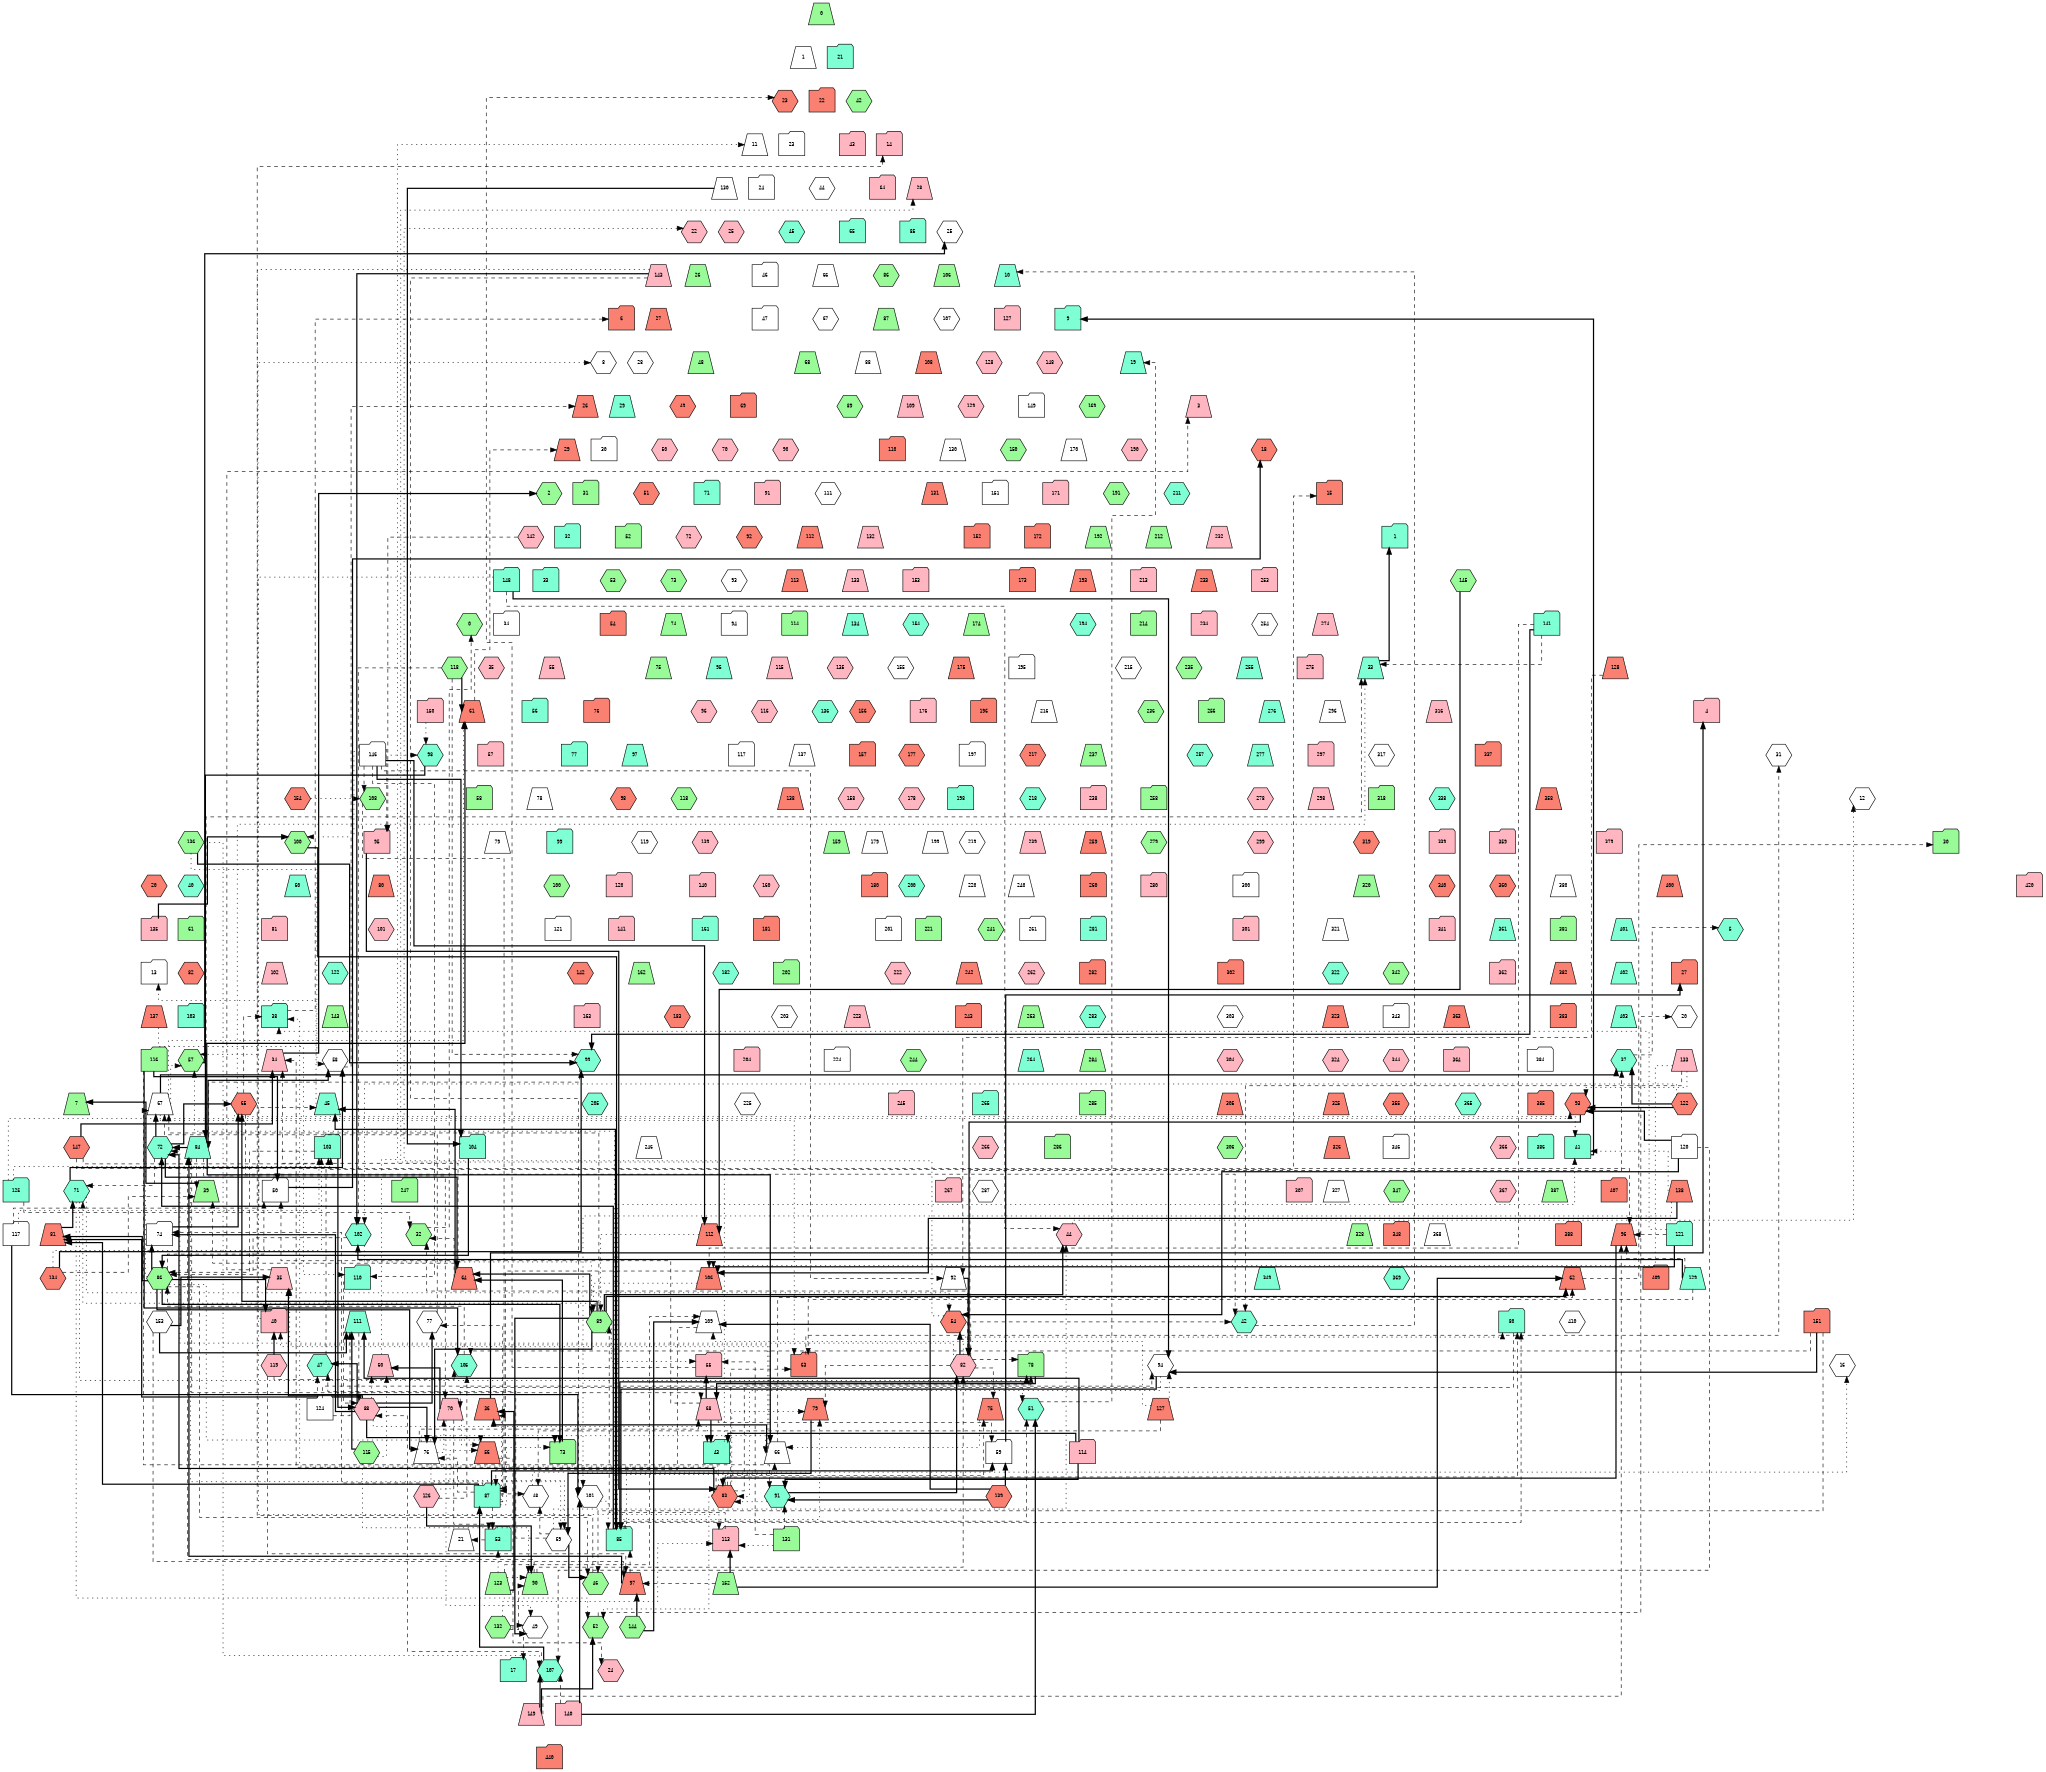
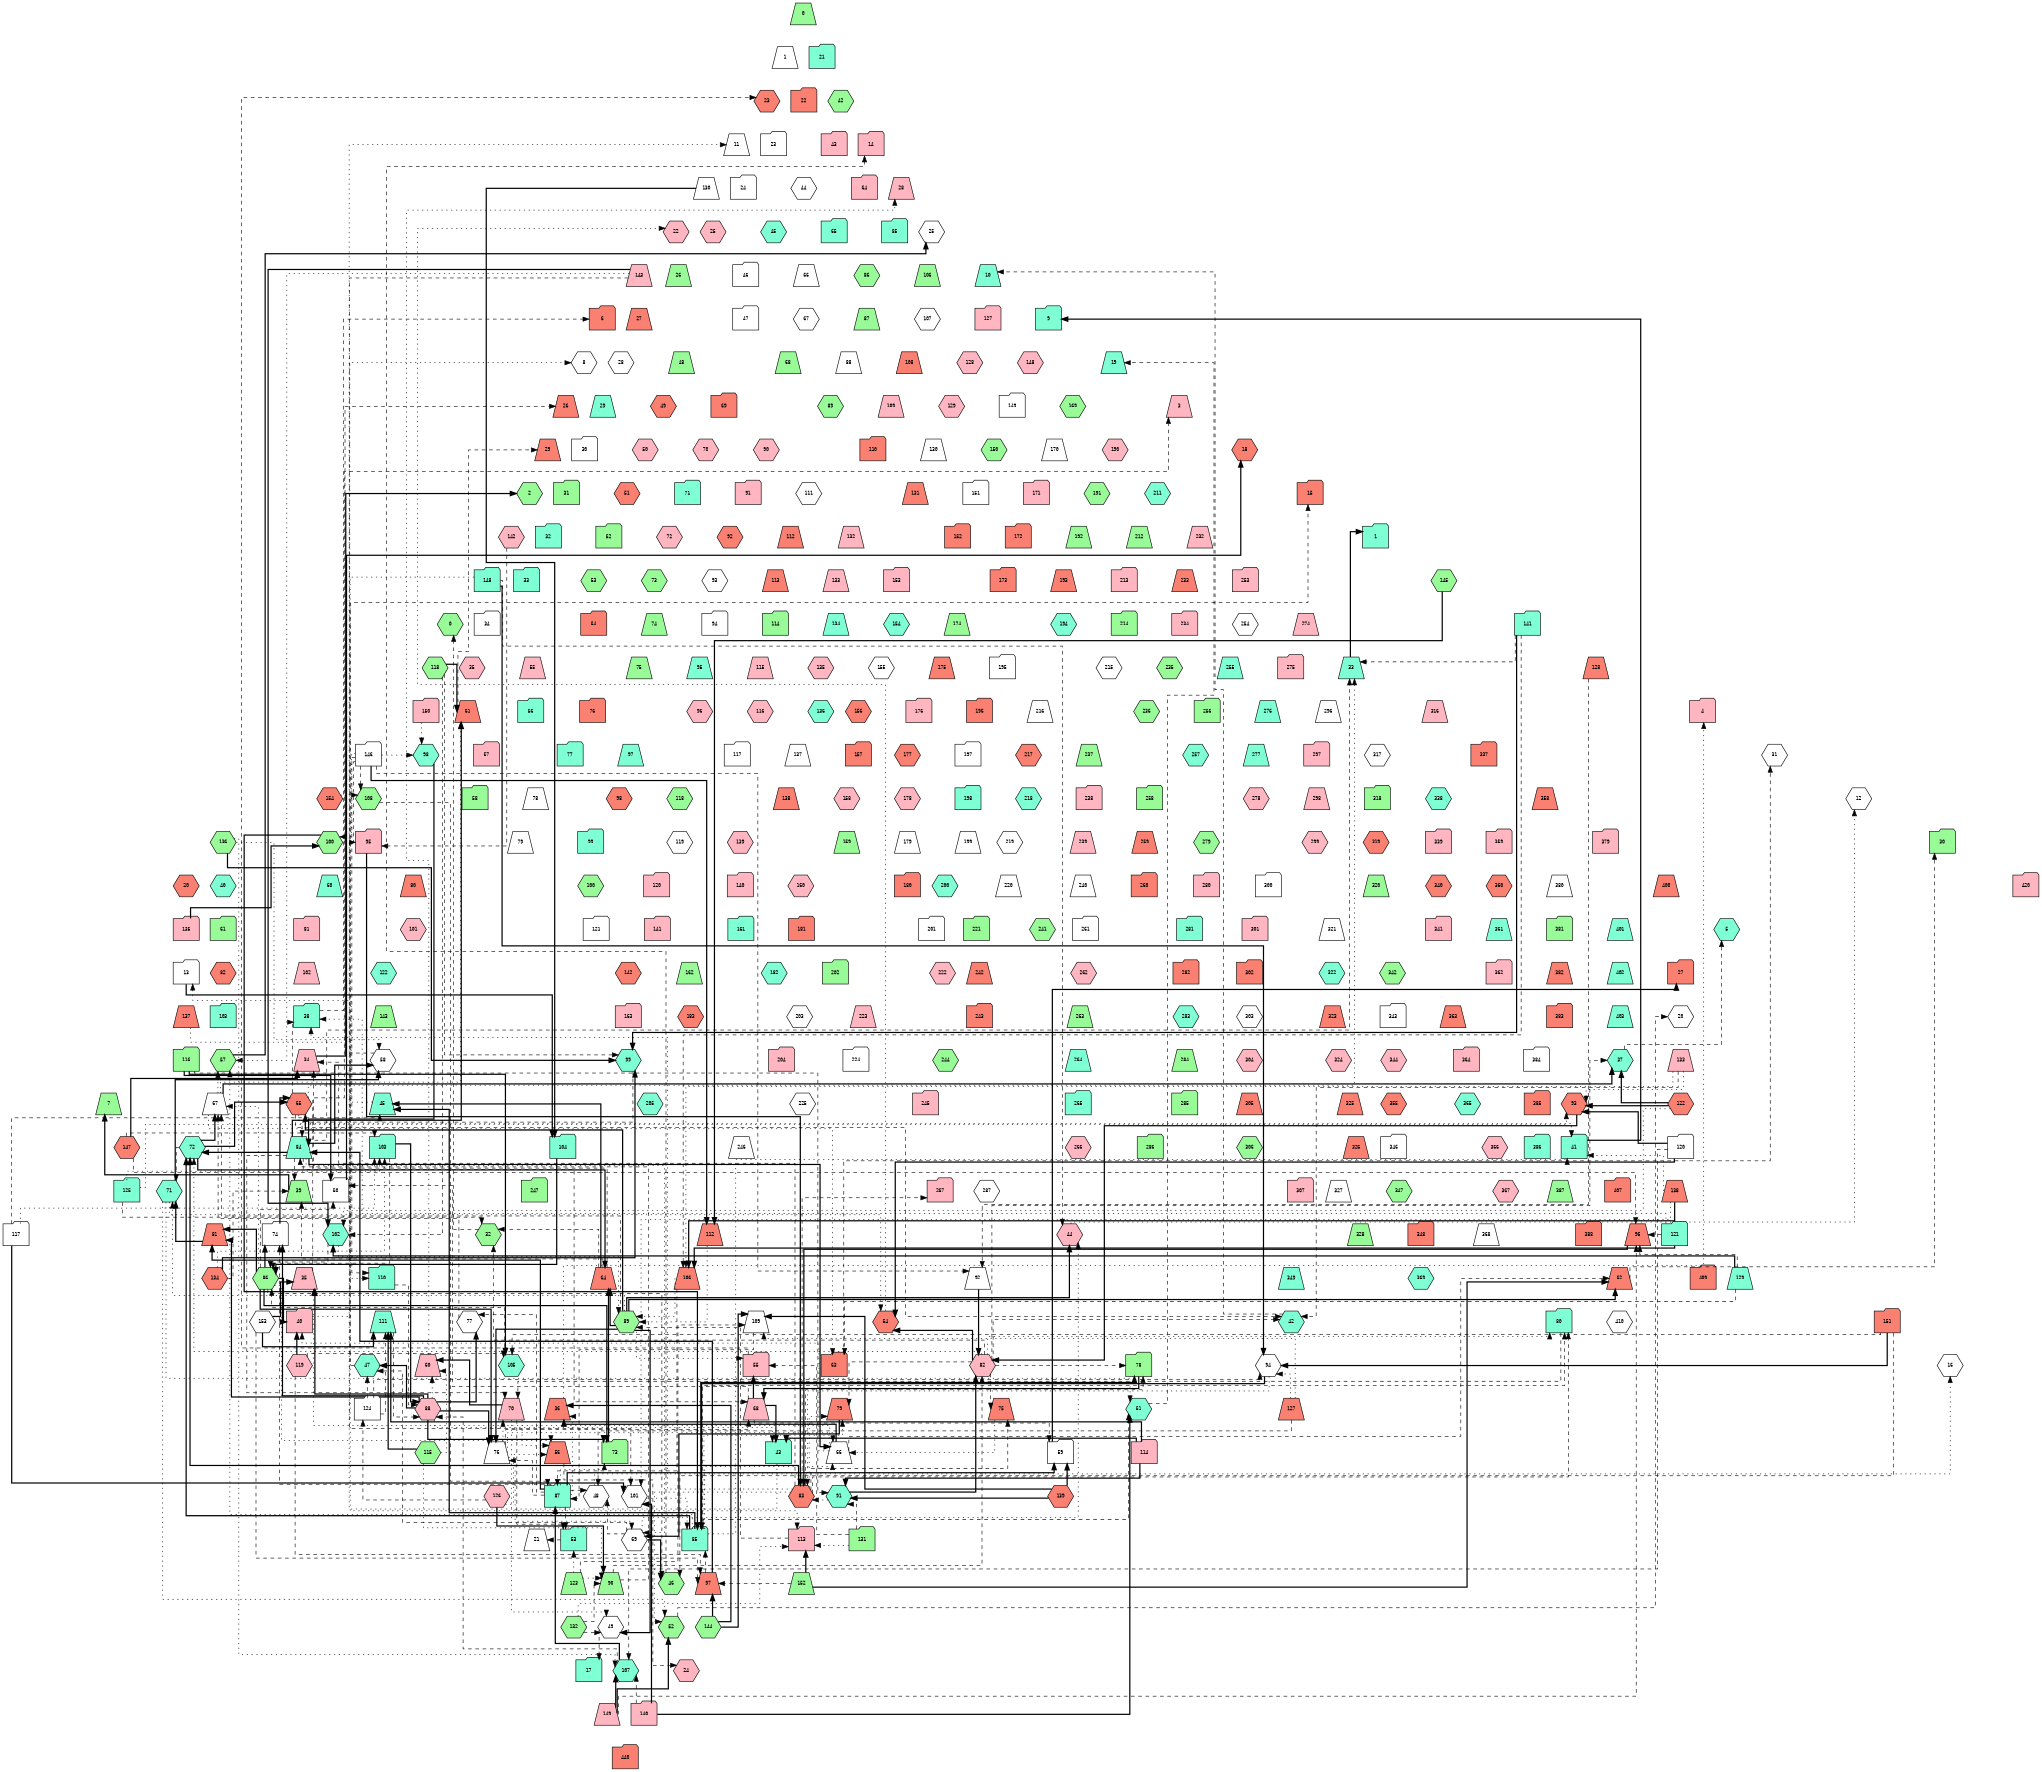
edge "146" -> "104": now "13" -> "104"
edge "36" -> "4": style bold -> dotted
edge "83" -> "63": now "83" -> "267"
edge "126" -> "105": now "126" -> "124"
edge "123" -> "36": now "144" -> "36"
